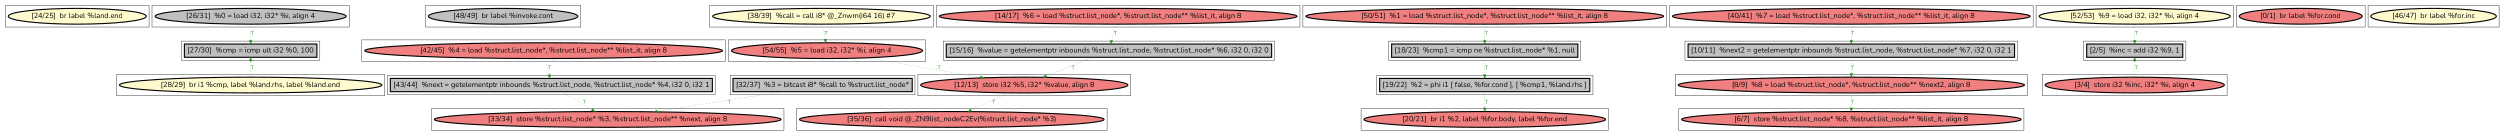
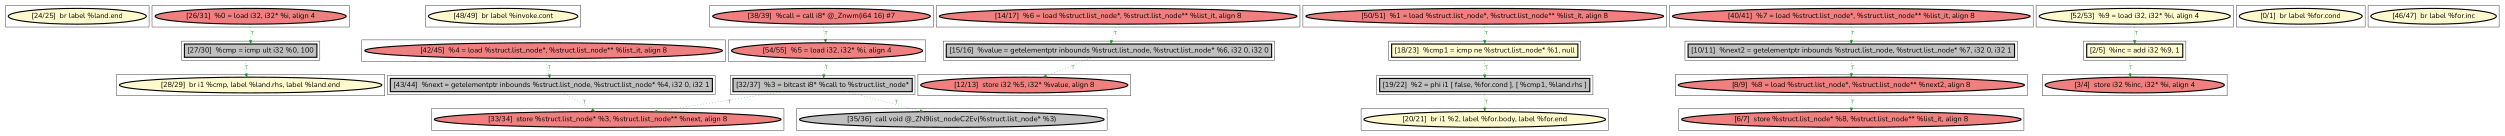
node "[26/31]  %0 = load i32, i32* %i, align 4": fillcolor grey -> lightcoral
node "[48/49]  br label %invoke.cont": fillcolor grey -> lemonchiffon
node "[38/39]  %call = call i8* @_Znwm(i64 16) #7": fillcolor lemonchiffon -> lightcoral
node "[0/1]  br label %for.cond": fillcolor lightcoral -> lemonchiffon
node "[18/23]  %cmp1 = icmp ne %struct.list_node* %1, null": fillcolor grey -> lemonchiffon
node "[2/5]  %inc = add i32 %9, 1": fillcolor grey -> lemonchiffon
edge "[54/55]  %5 = load i32, i32* %i, align 4" -> "[12/13]  store i32 %5, i32* %value, align 8": now "[54/55]  %5 = load i32, i32* %i, align 4" -> "[32/37]  %3 = bitcast i8* %call to %struct.list_node*"
edge "[28/29]  br i1 %cmp, label %land.rhs, label %land.end" -> "[27/30]  %cmp = icmp ult i32 %0, 100": reversed
edge "[3/4]  store i32 %inc, i32* %i, align 4" -> "[2/5]  %inc = add i32 %9, 1": reversed
edge "[12/13]  store i32 %5, i32* %value, align 8" -> "[35/36]  call void @_ZN9list_nodeC2Ev(%struct.list_node* %3)": now "[32/37]  %3 = bitcast i8* %call to %struct.list_node*" -> "[35/36]  call void @_ZN9list_nodeC2Ev(%struct.list_node* %3)"
node "[35/36]  call void @_ZN9list_nodeC2Ev(%struct.list_node* %3)": fillcolor lightcoral -> grey
node "[20/21]  br i1 %2, label %for.body, label %for.end": fillcolor lightcoral -> lemonchiffon
